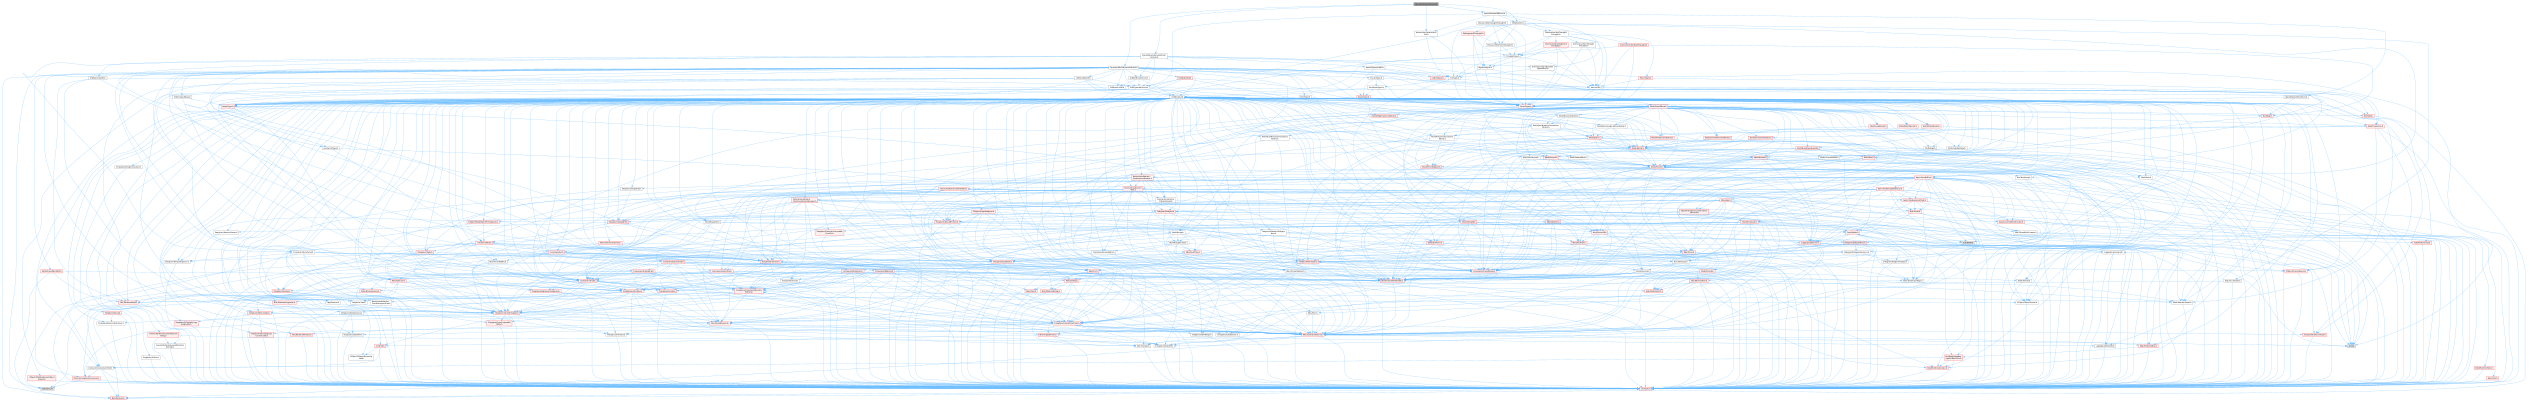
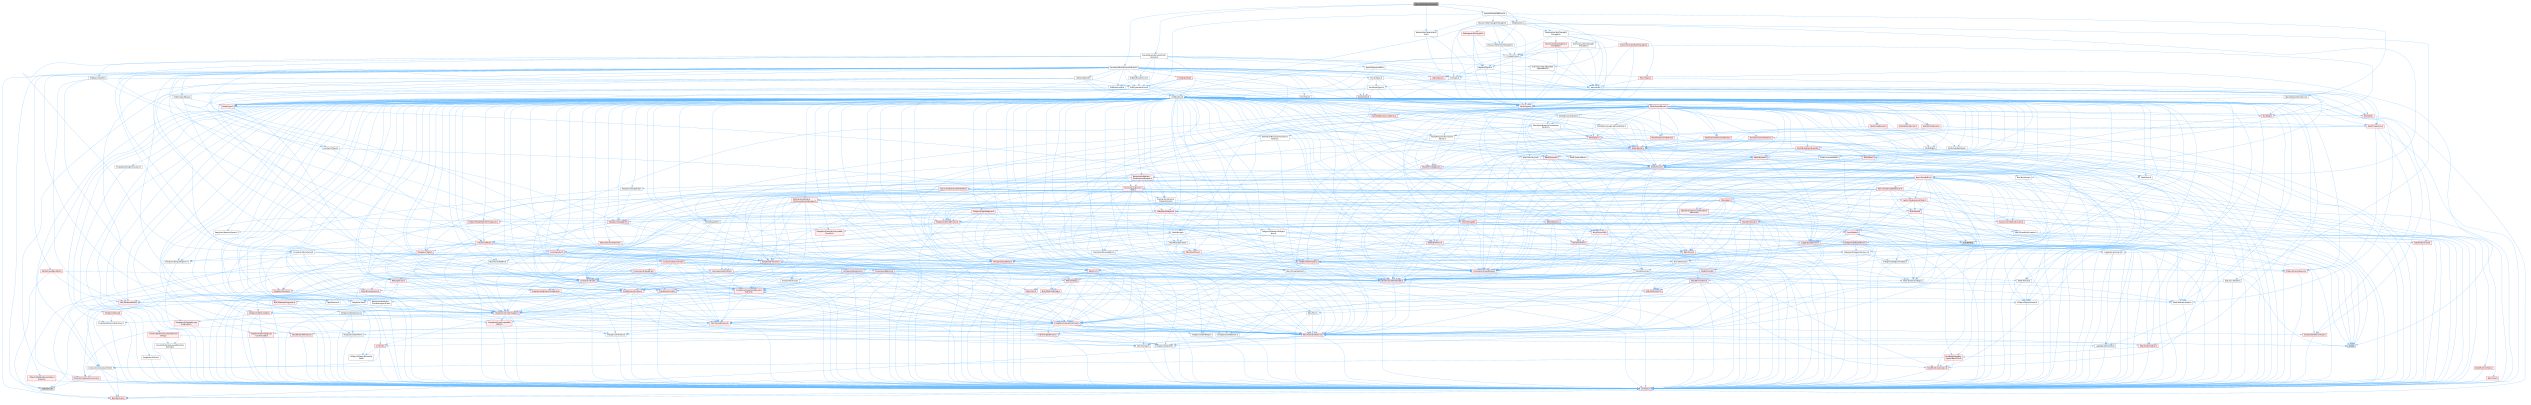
edge "MeshQueries.h" -> "SegmentTypes.h": now "Distance/DistTriangle3Triangle3.h" -> "SegmentTypes.h"
